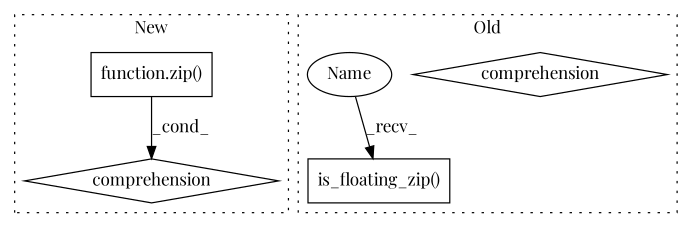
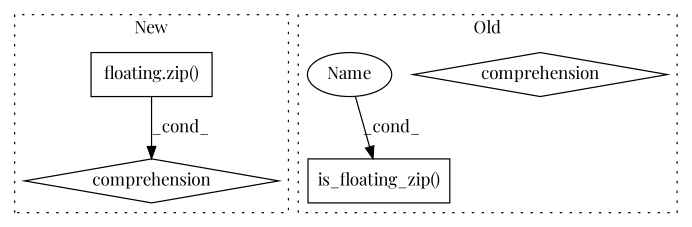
node "function.zip()": label "function.zip()" -> "floating.zip()"
edge "Name" -> "is_floating_zip()": label "_recv_" -> "_cond_"
